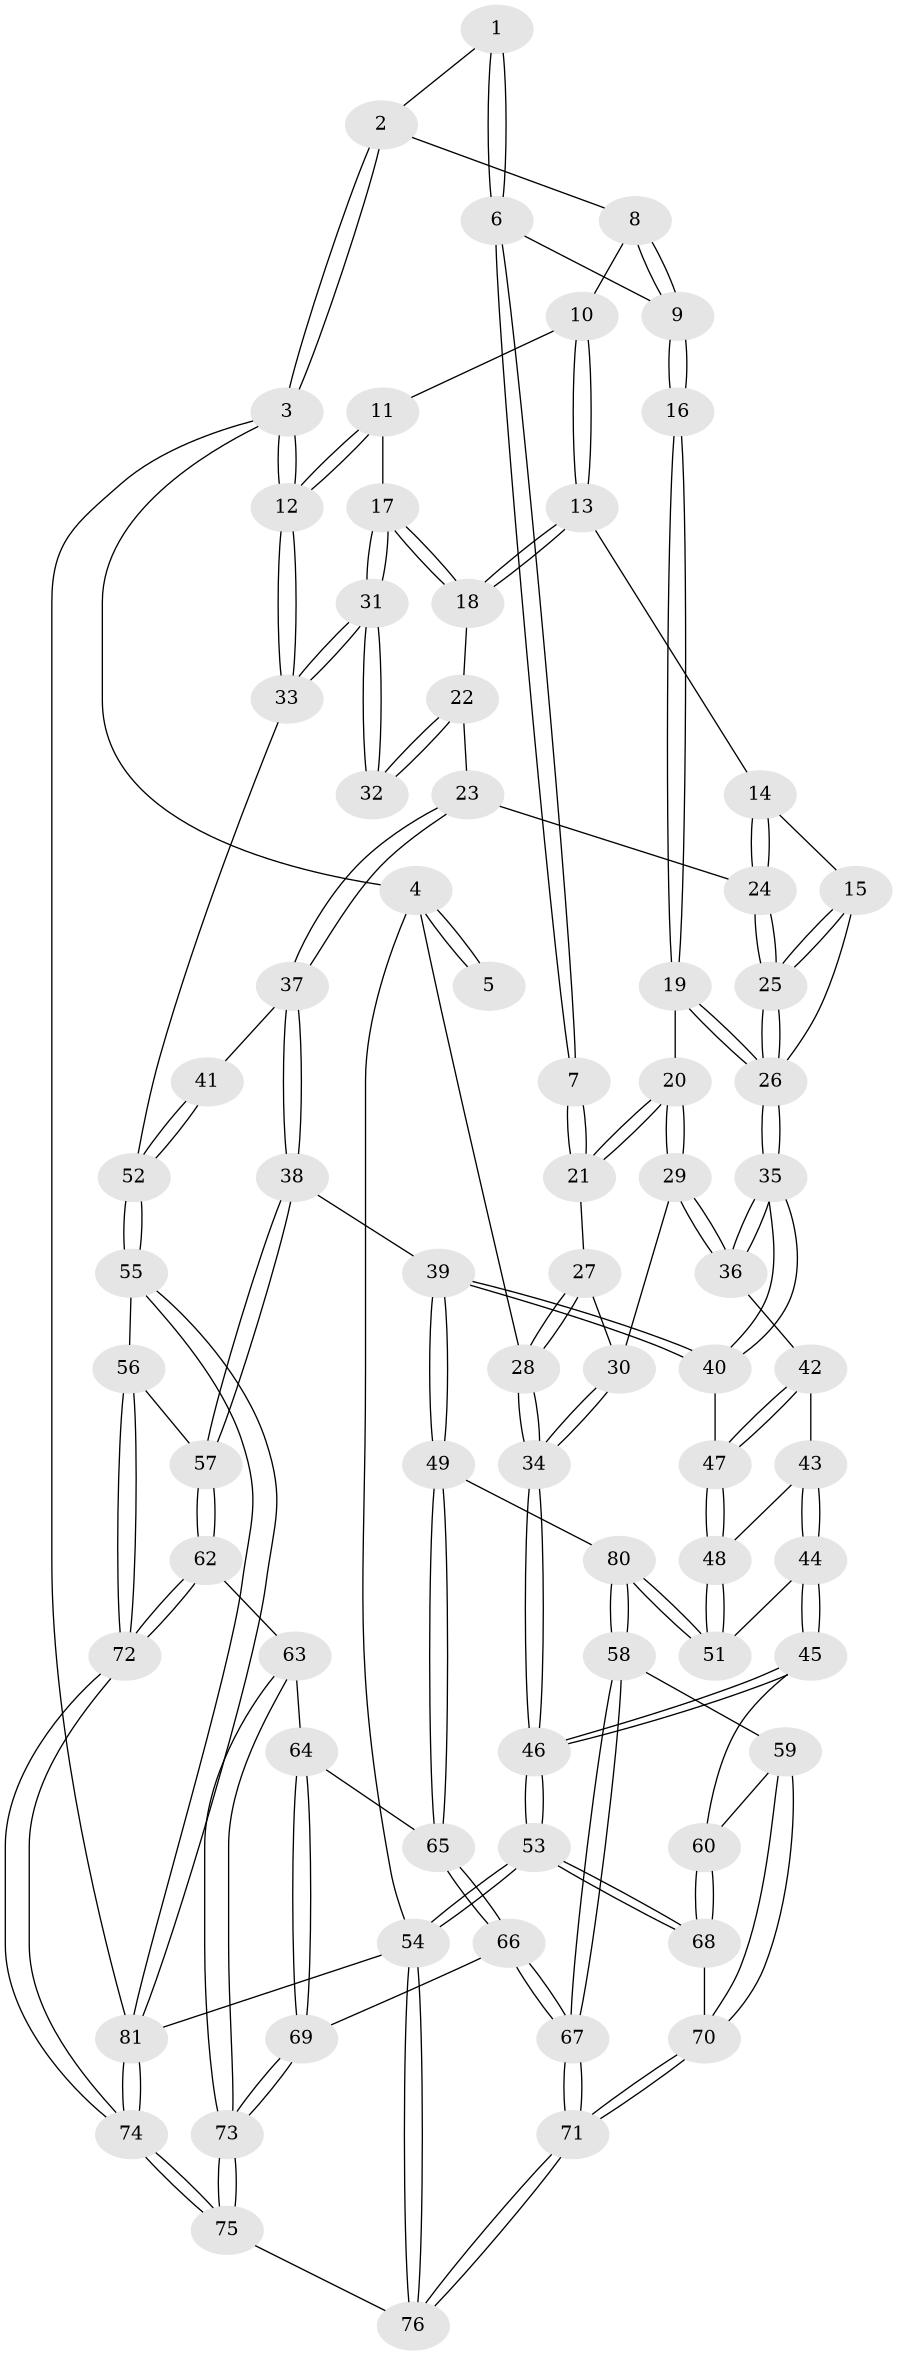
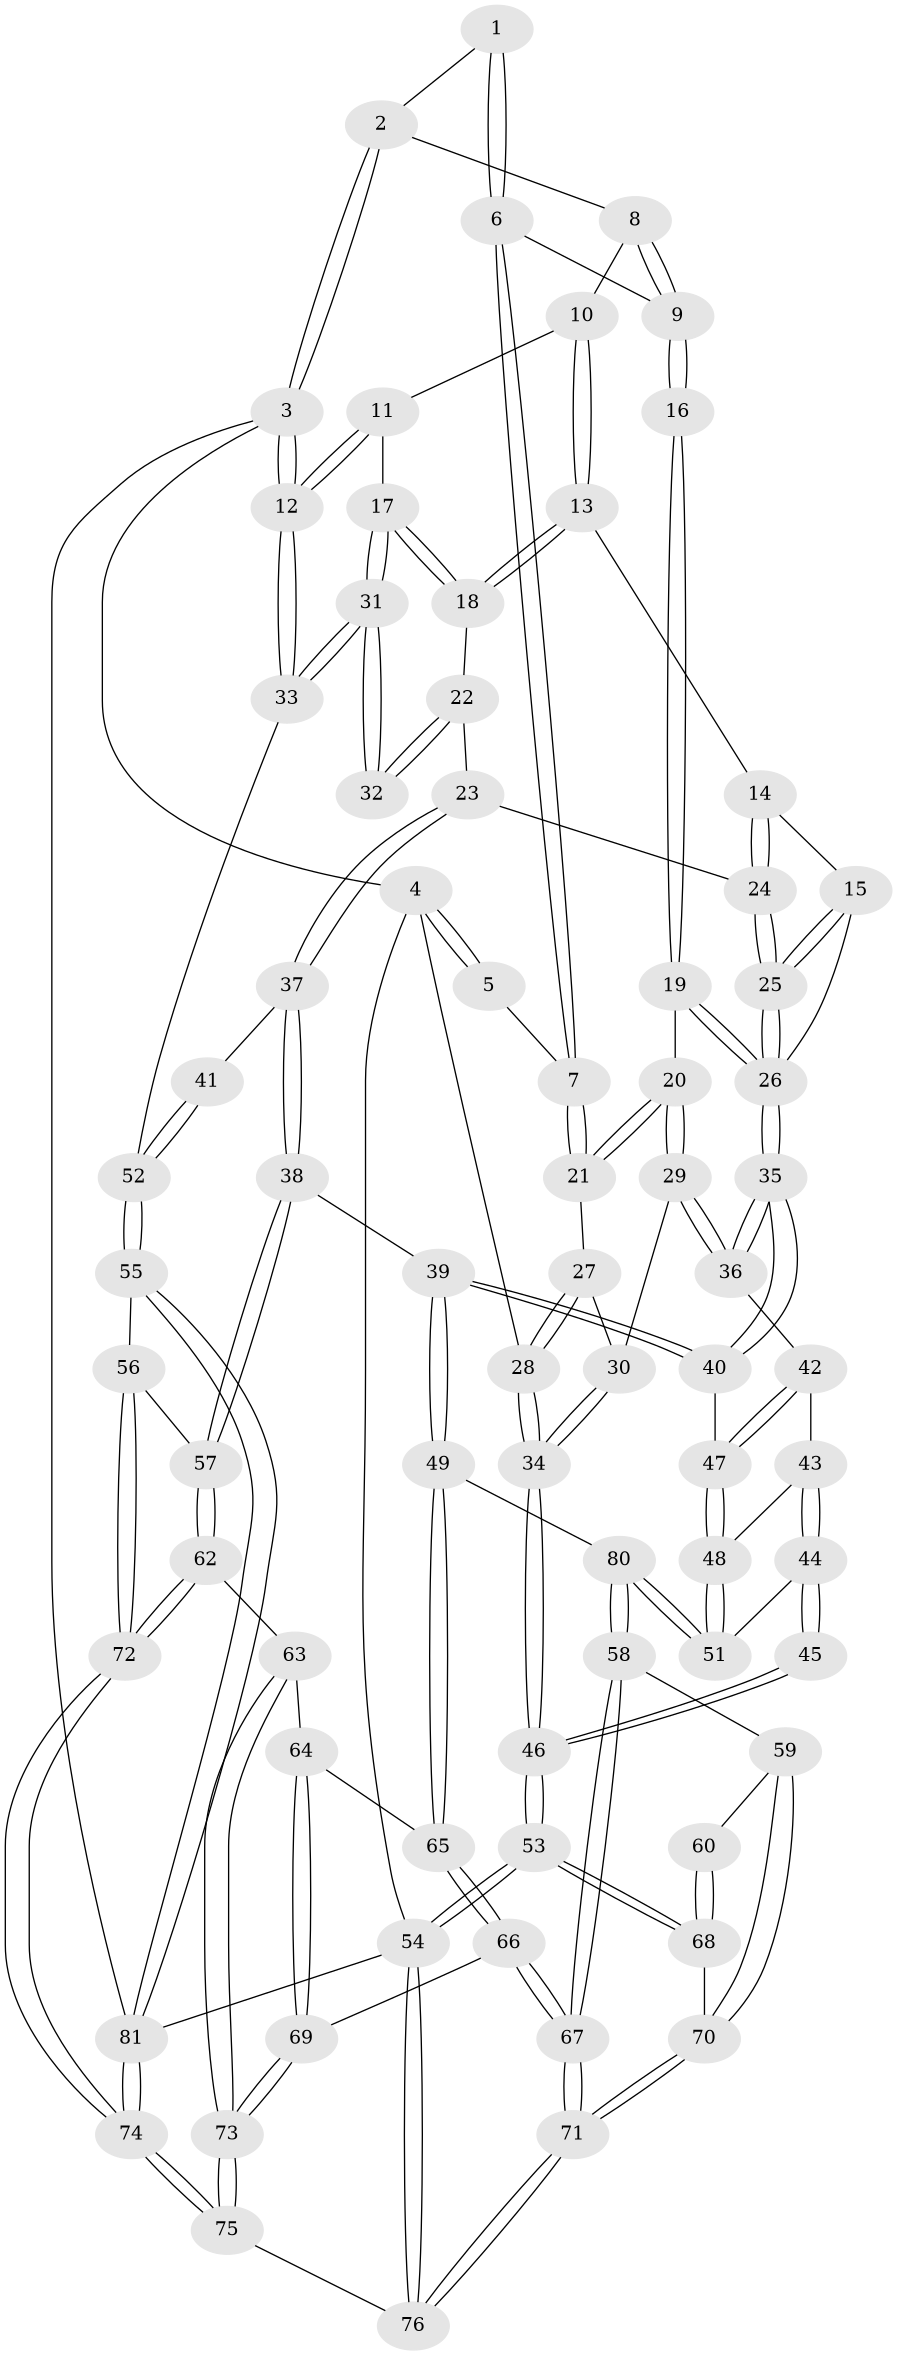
edge "5" -- "7": added
edge "45" -- "60": removed
